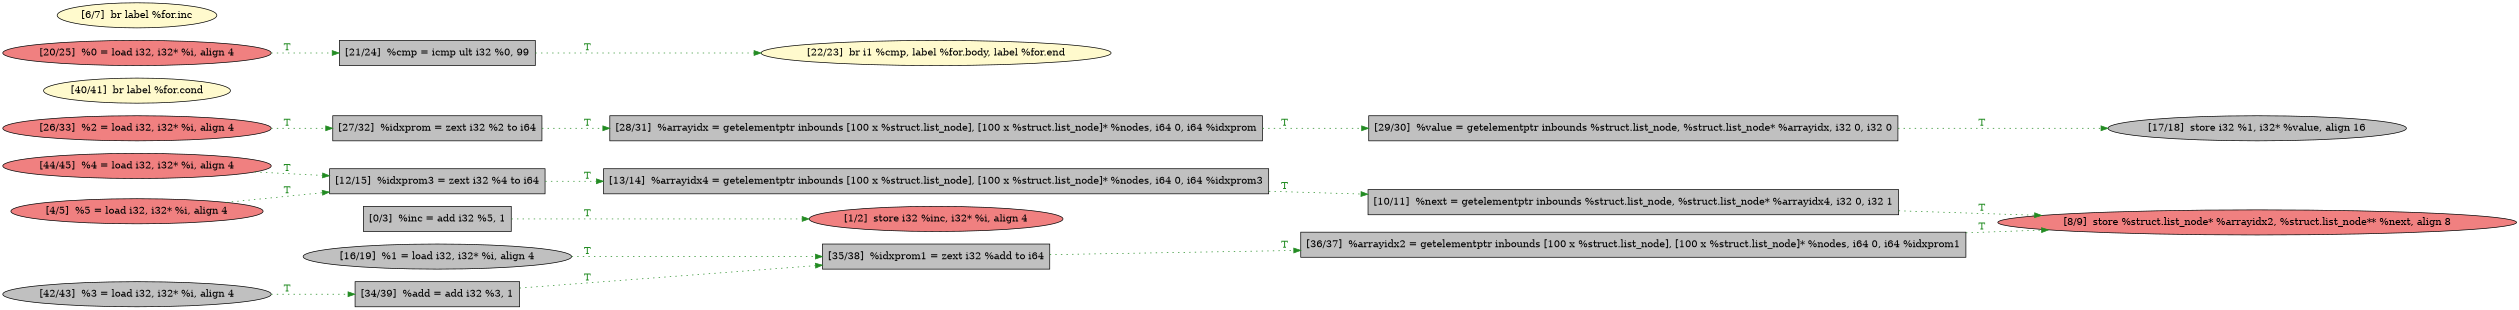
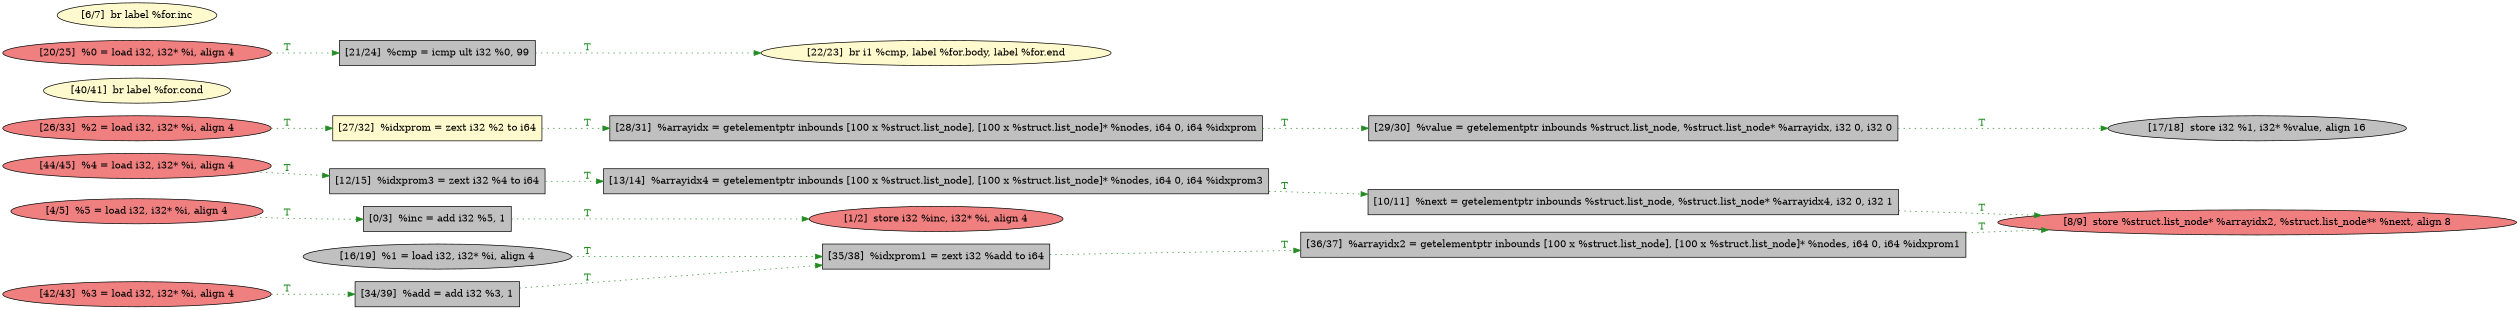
node "[27/32]  %idxprom = zext i32 %2 to i64": fillcolor grey -> lemonchiffon
edge "[4/5]  %5 = load i32, i32* %i, align 4" -> "[12/15]  %idxprom3 = zext i32 %4 to i64": now "[4/5]  %5 = load i32, i32* %i, align 4" -> "[0/3]  %inc = add i32 %5, 1"
node "[42/43]  %3 = load i32, i32* %i, align 4": fillcolor grey -> lightcoral
